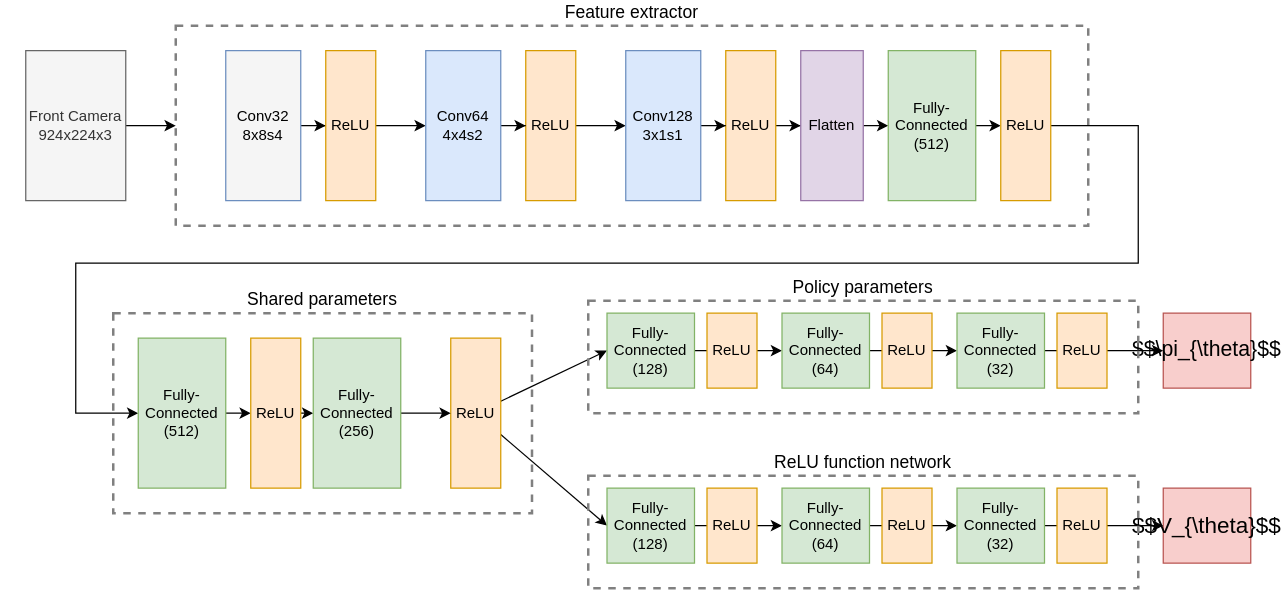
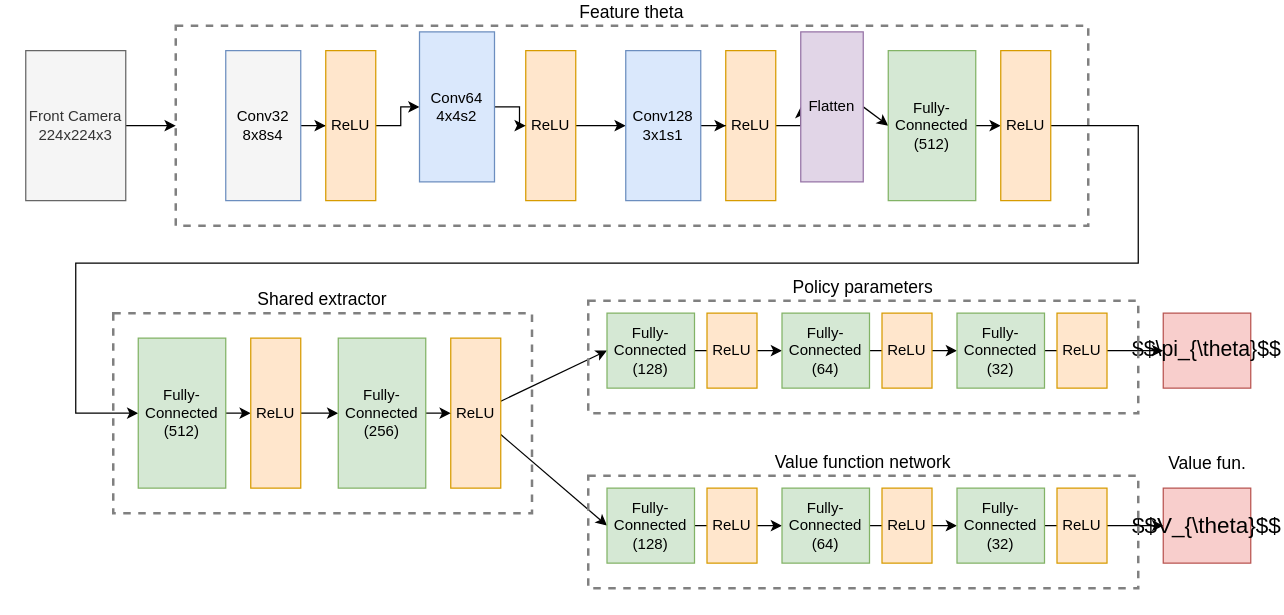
node "Feature extractor": label "Feature extractor" -> "Feature theta"
node "Front Camera 924x224x3": label "Front Camera 924x224x3" -> "Front Camera 224x224x3"
node "Conv64 4x4s2": moved (463, 126) -> (457, 107)
node "Flatten": moved (832, 126) -> (832, 107)
node "Shared parameters": label "Shared parameters" -> "Shared extractor"
node "Fully- Connected (256)": moved (357, 413) -> (382, 413)
node "ReLU function network": label "ReLU function network" -> "Value function network"
node "Value fun.": added
